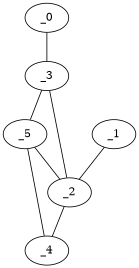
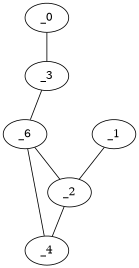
node "_5": label "_5" -> "_6"
edge "_3" -- "_2": removed
